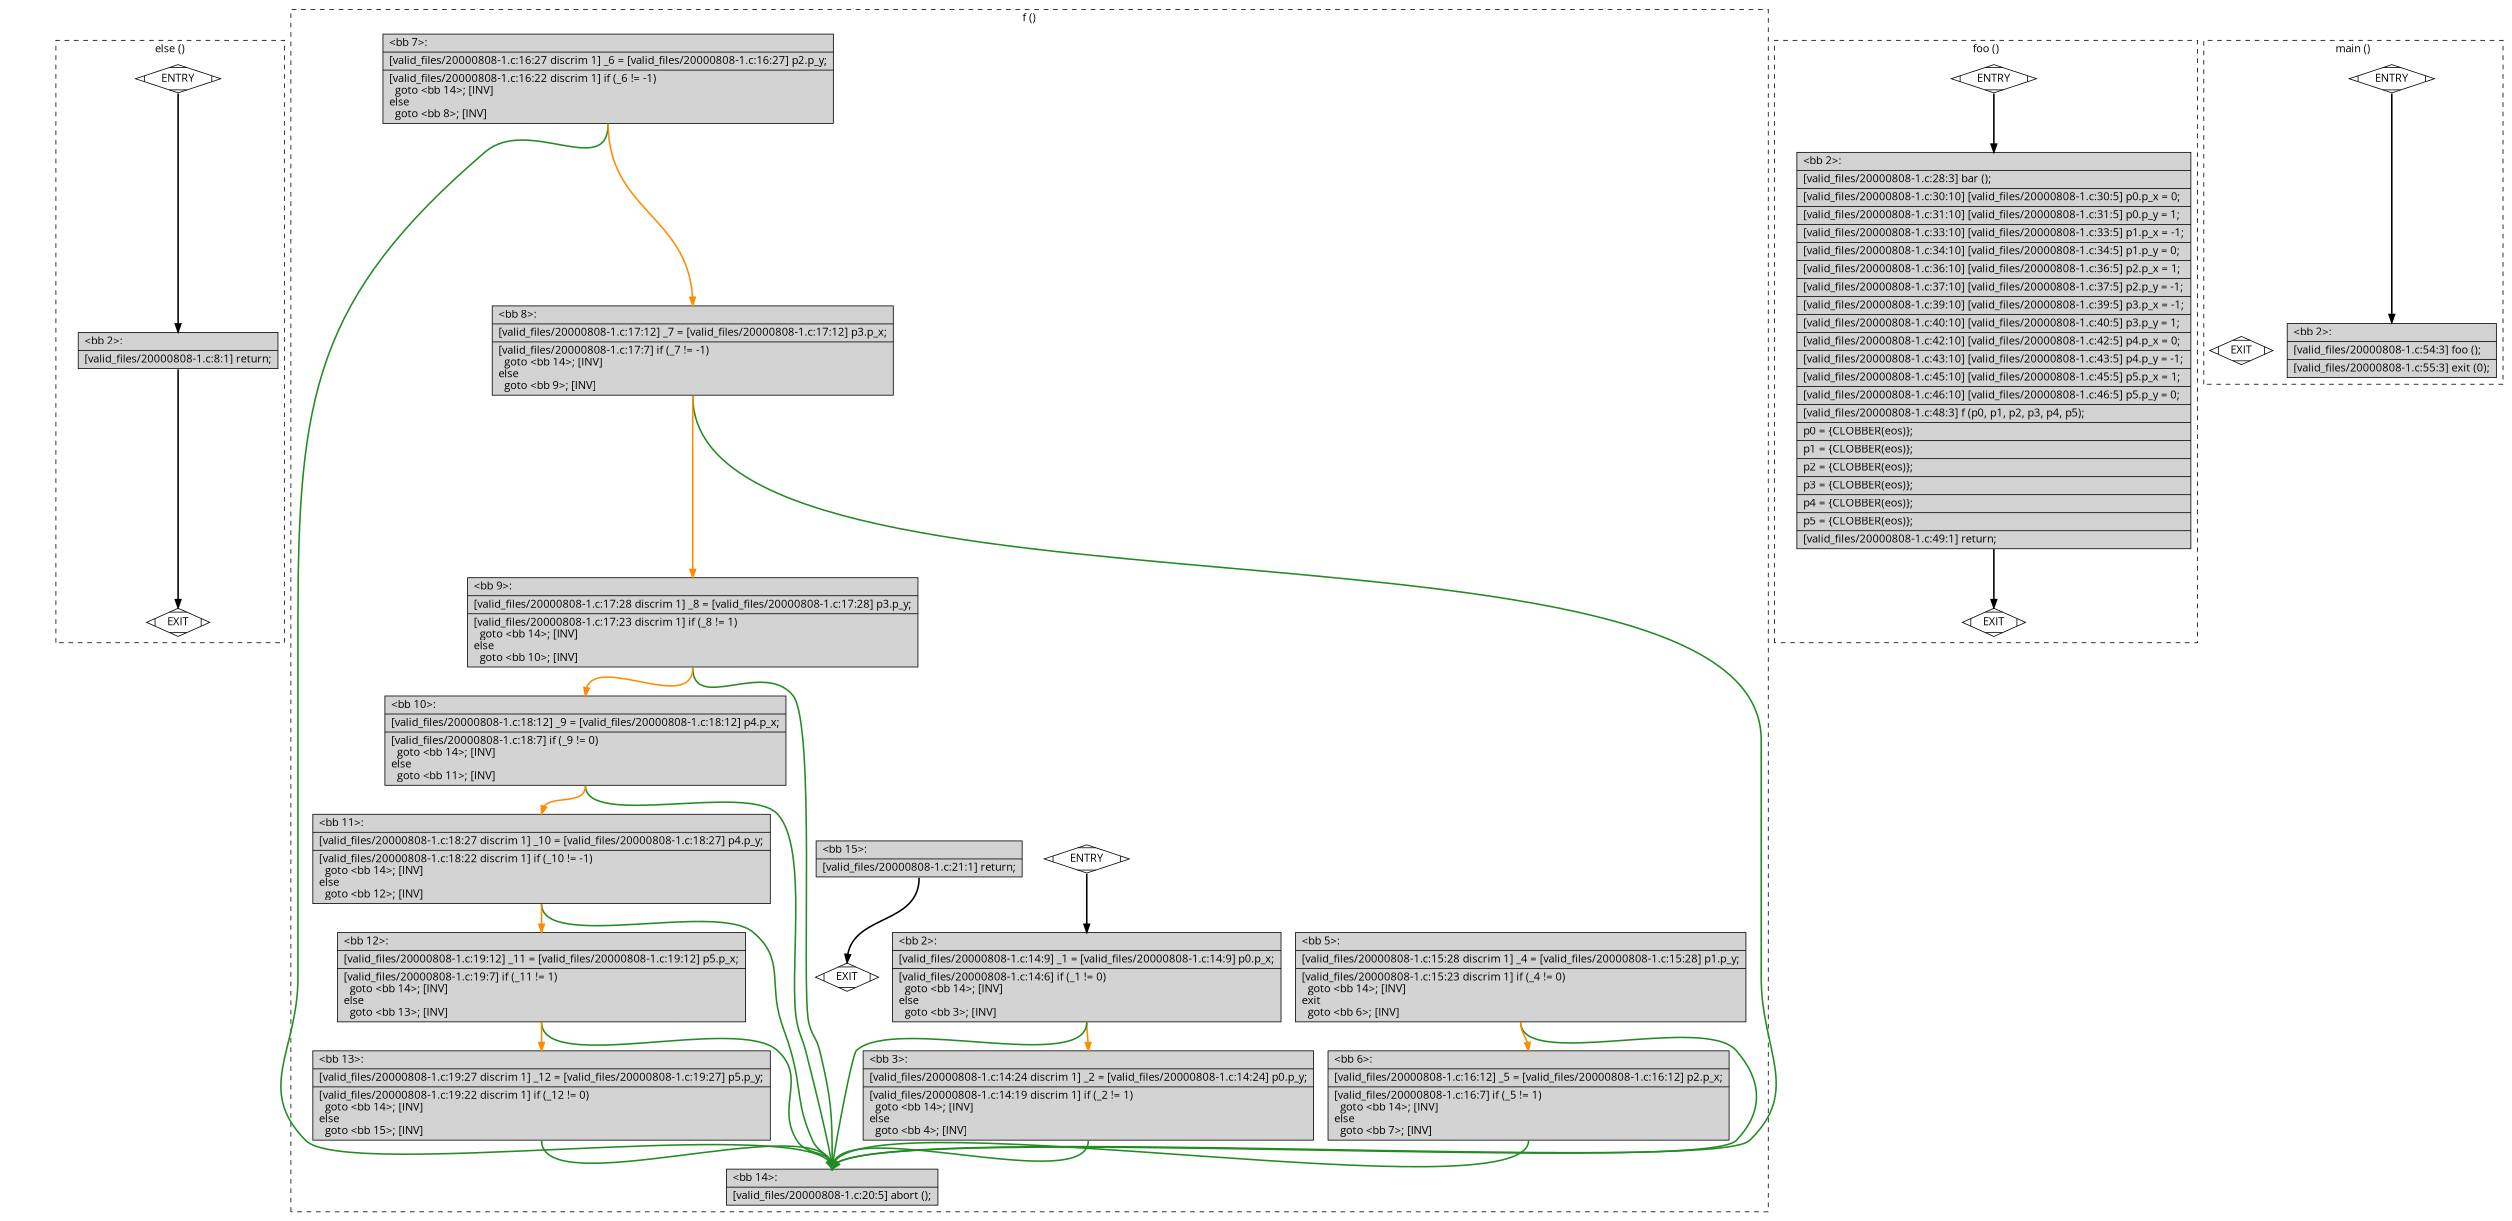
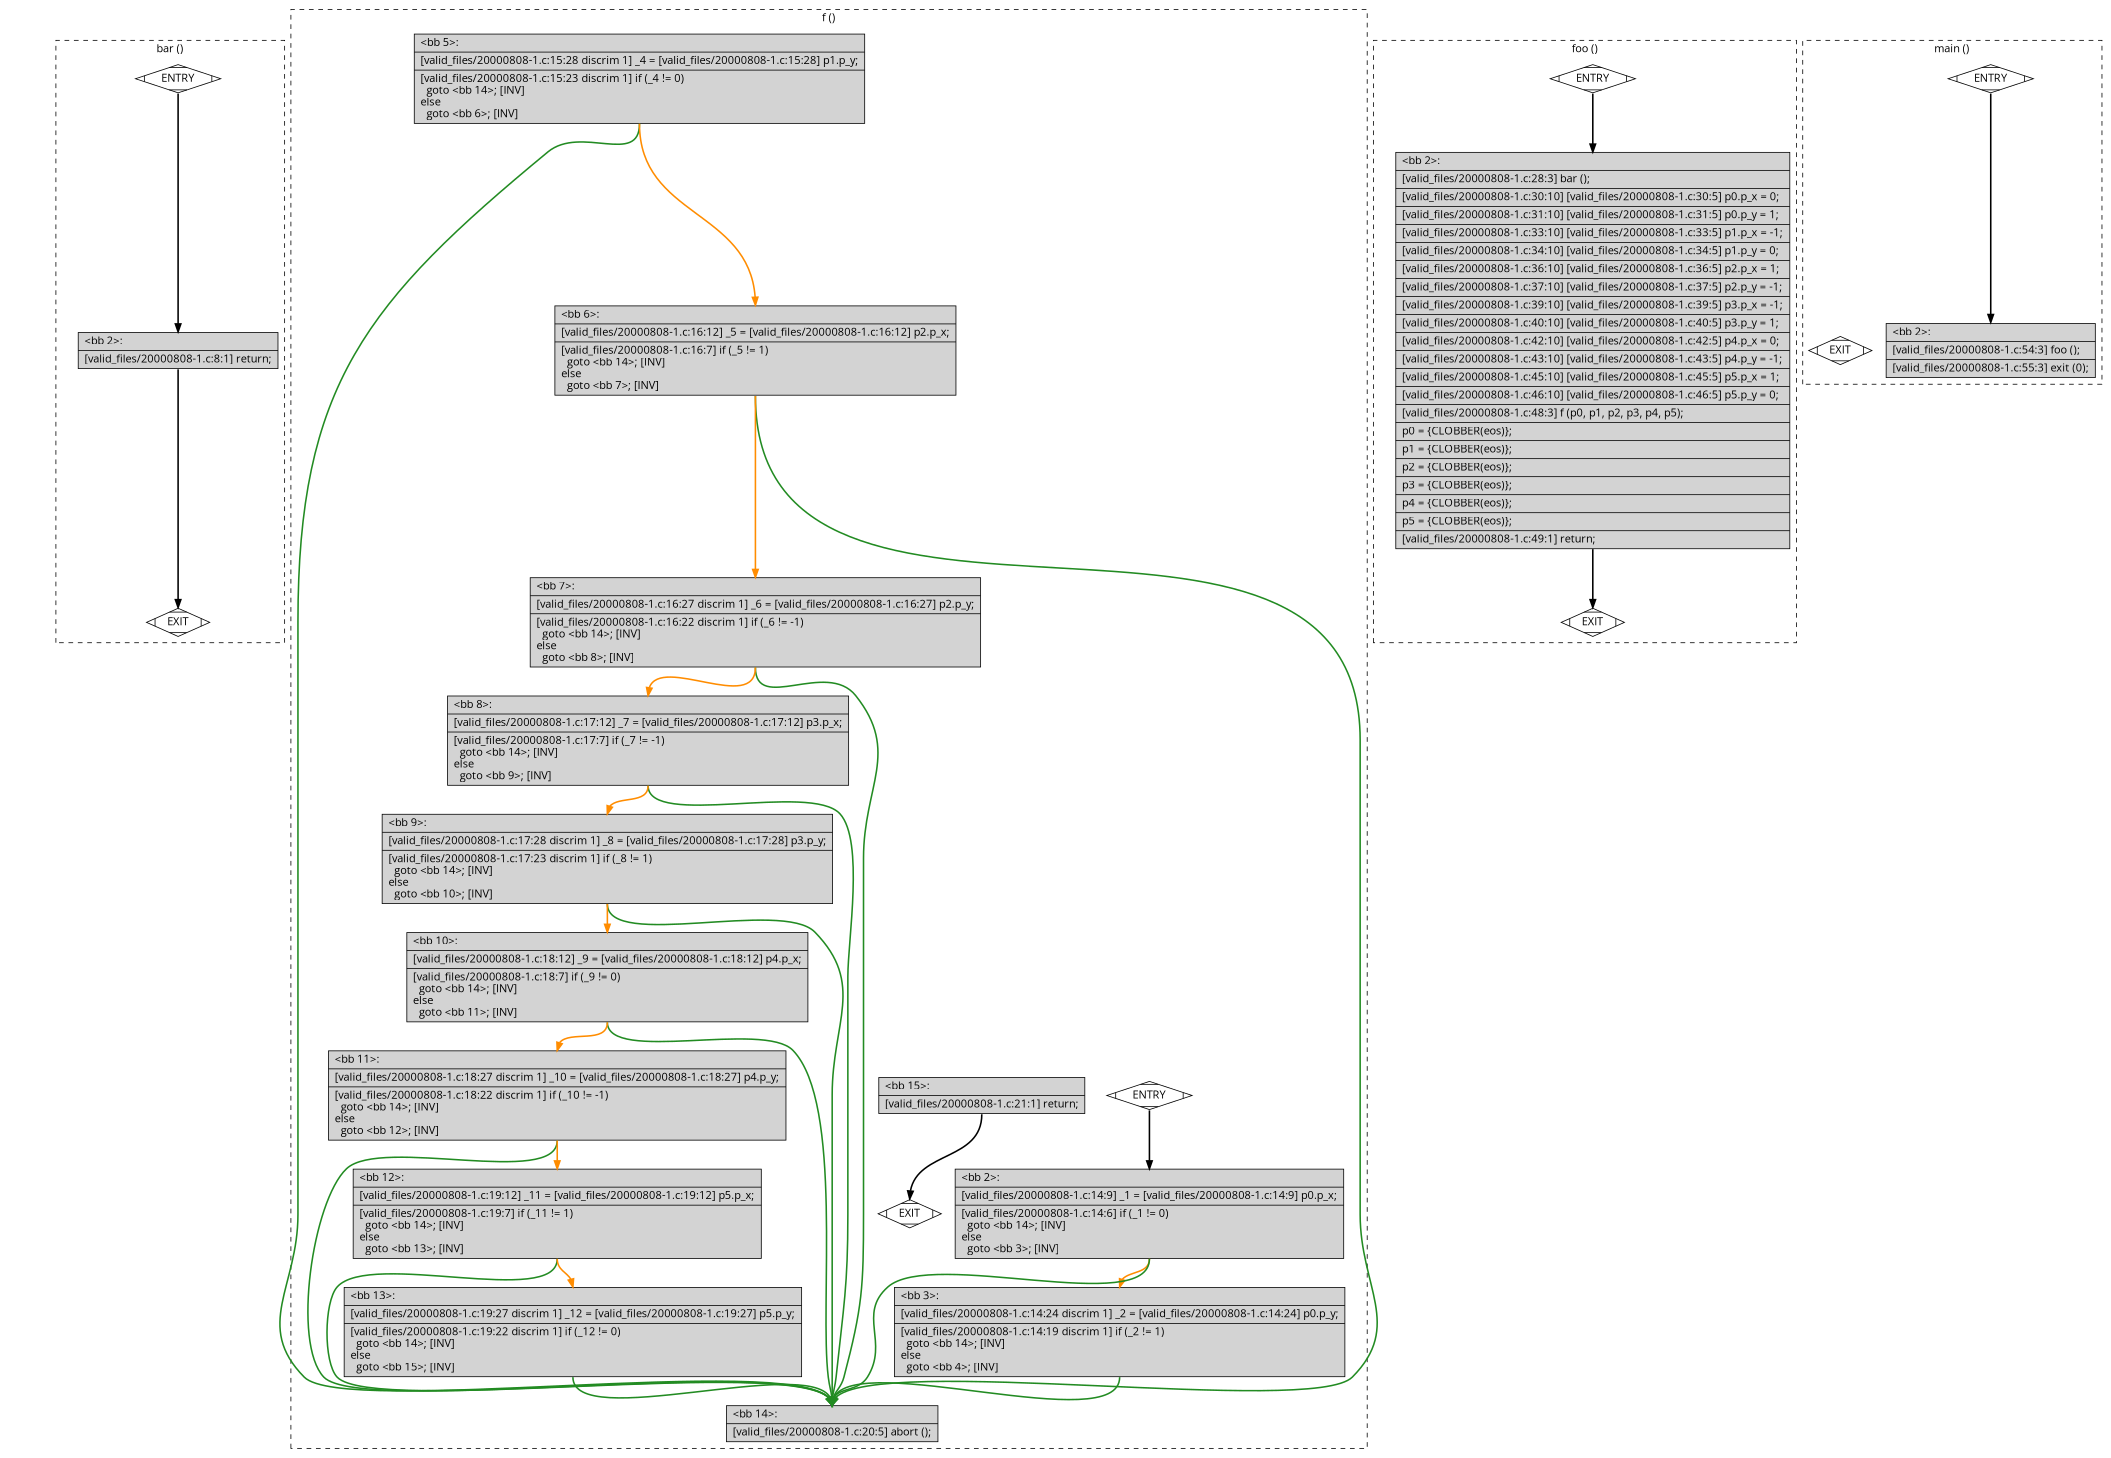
cluster "else ()": label "else ()" -> "bar ()"
edge "<bb 6>:" -> "<bb 7>:": added
node "<bb 5>:": text "exit" -> "else"
